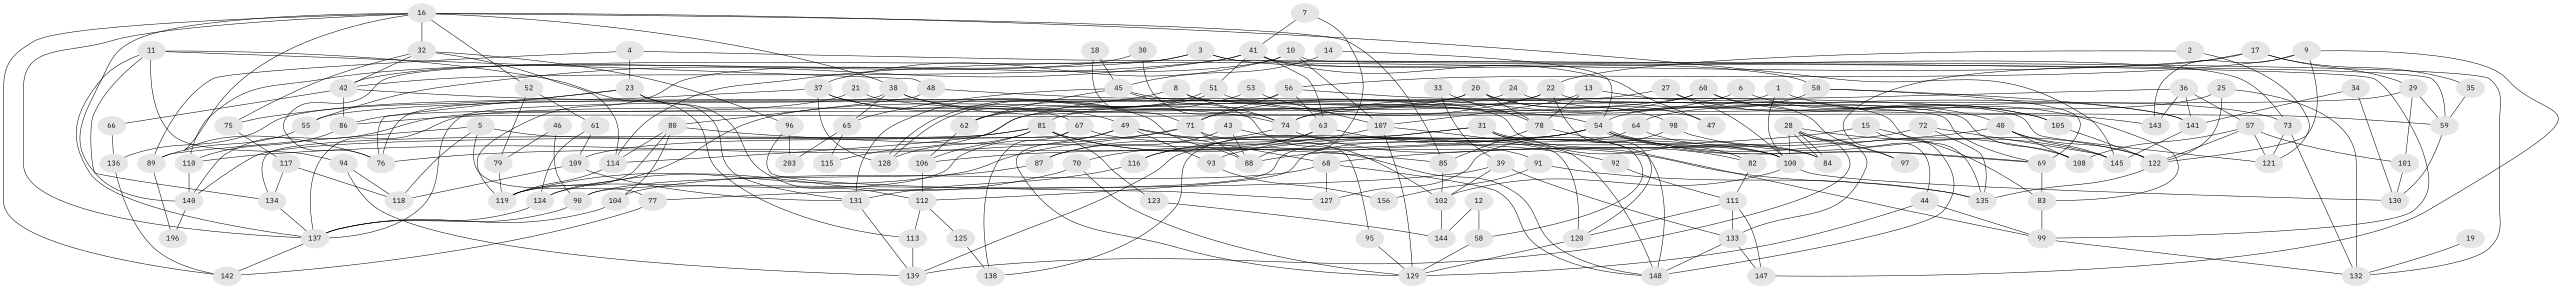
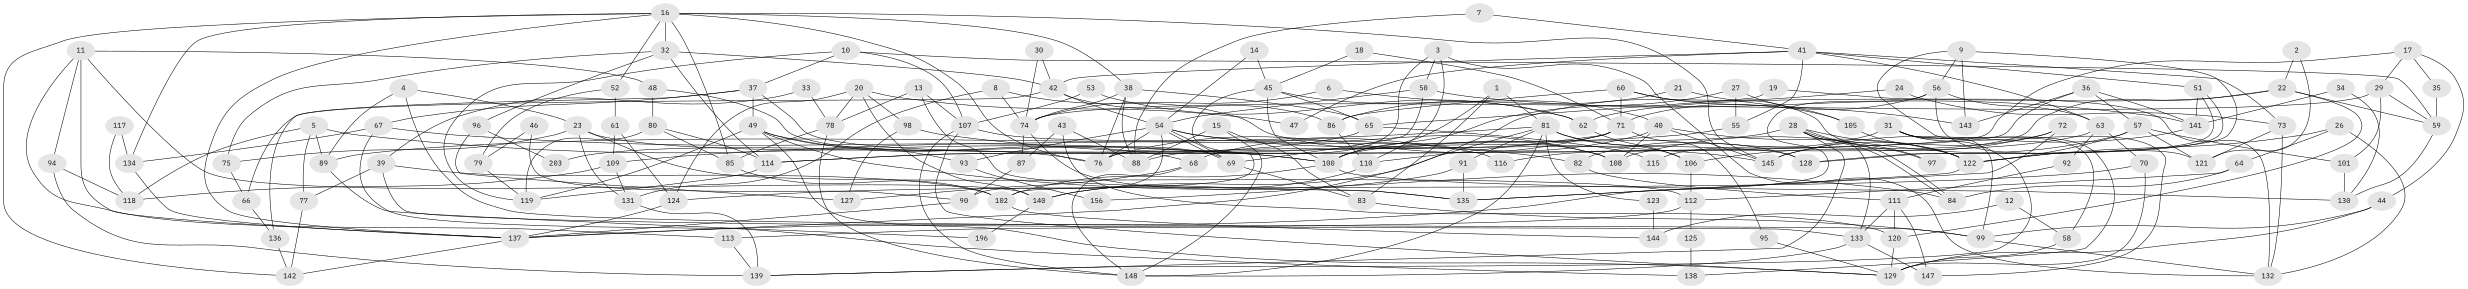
node "25": label "25" -> "26"
edge "19" -- "65": added
edge "75" -- "117": now "75" -- "66"
edge "71" -- "119": now "71" -- "76"
edge "116" -- "131": removed
node "104": removed
